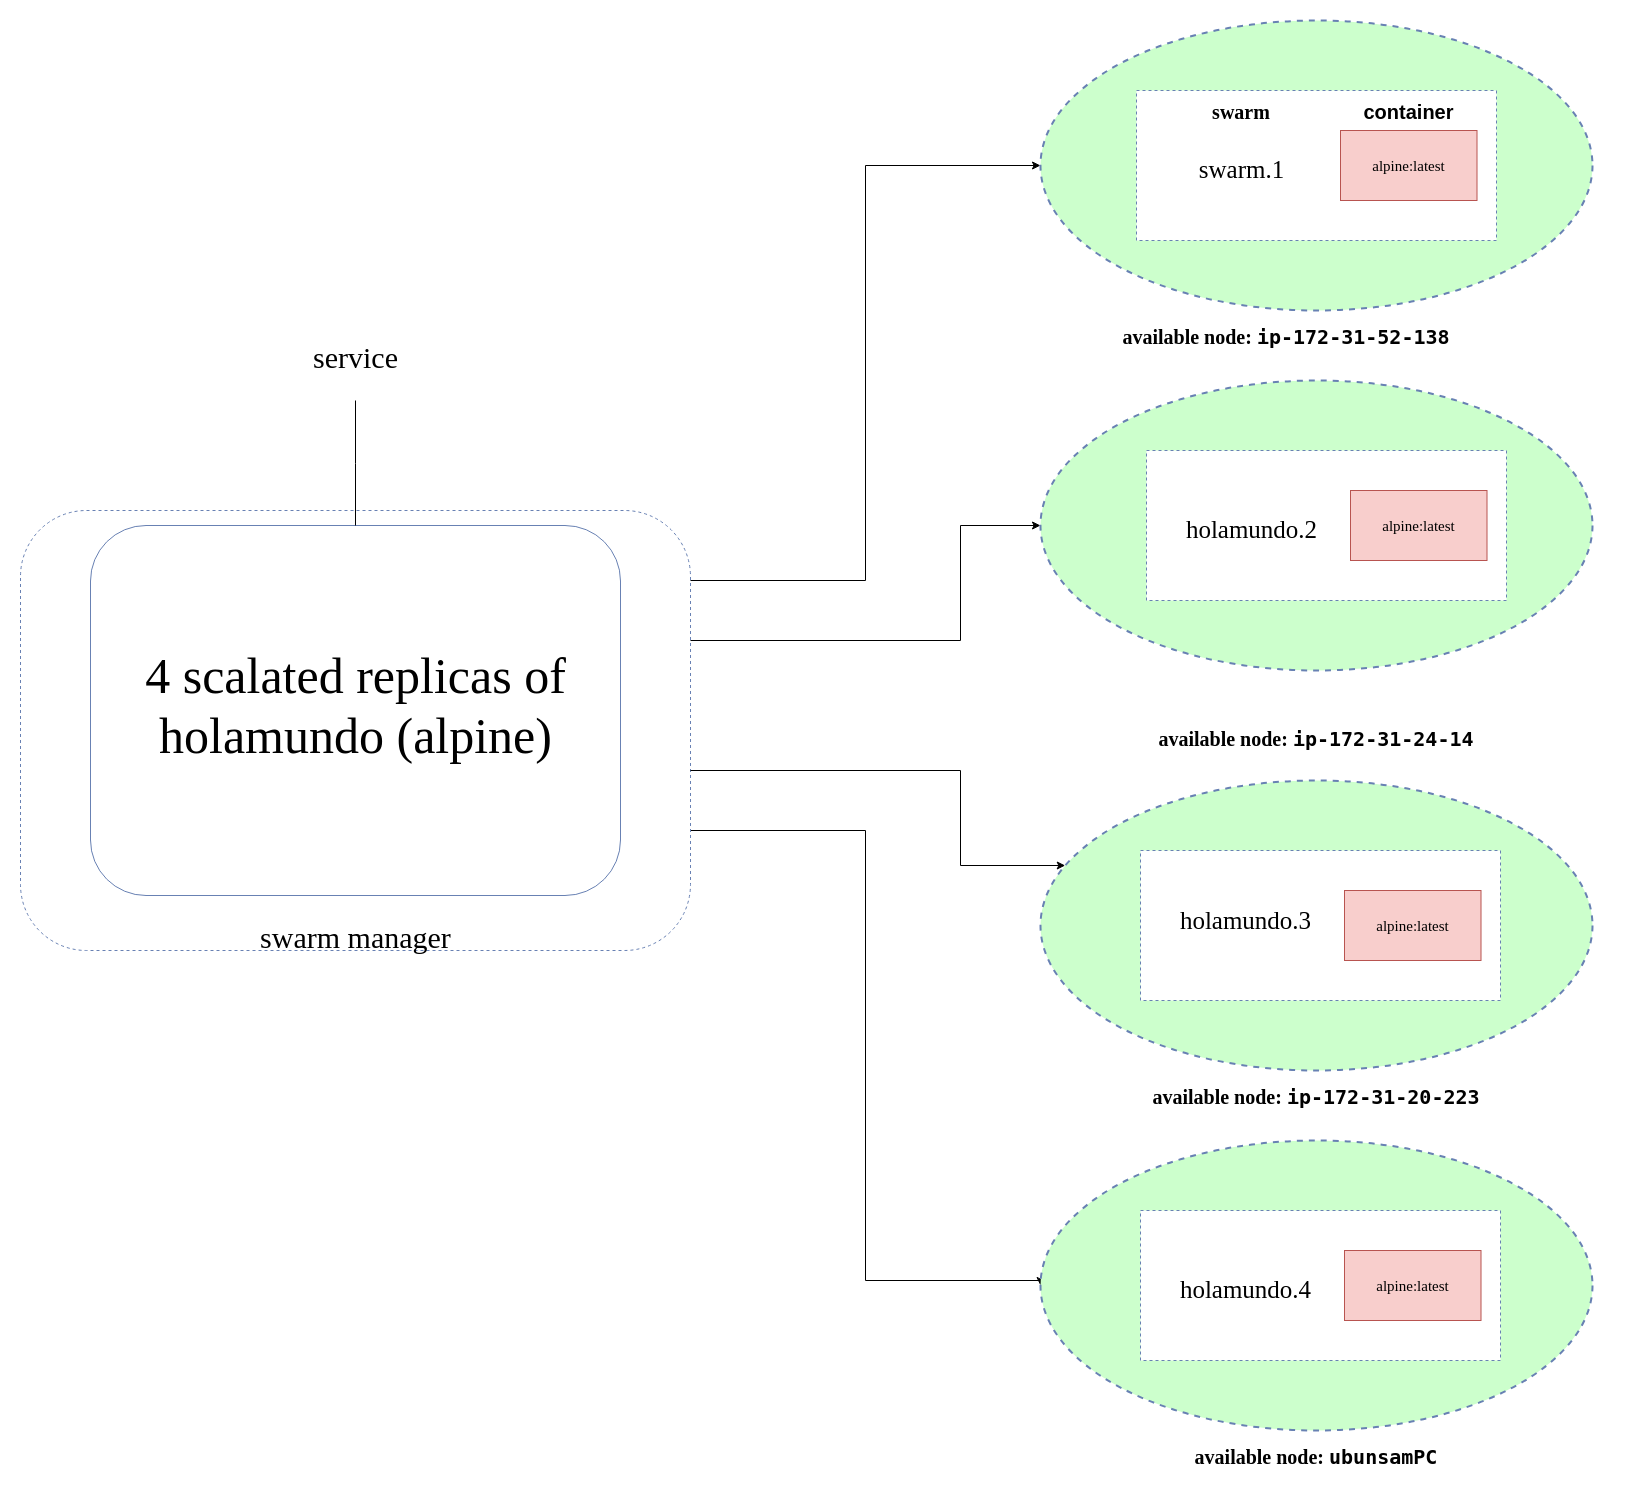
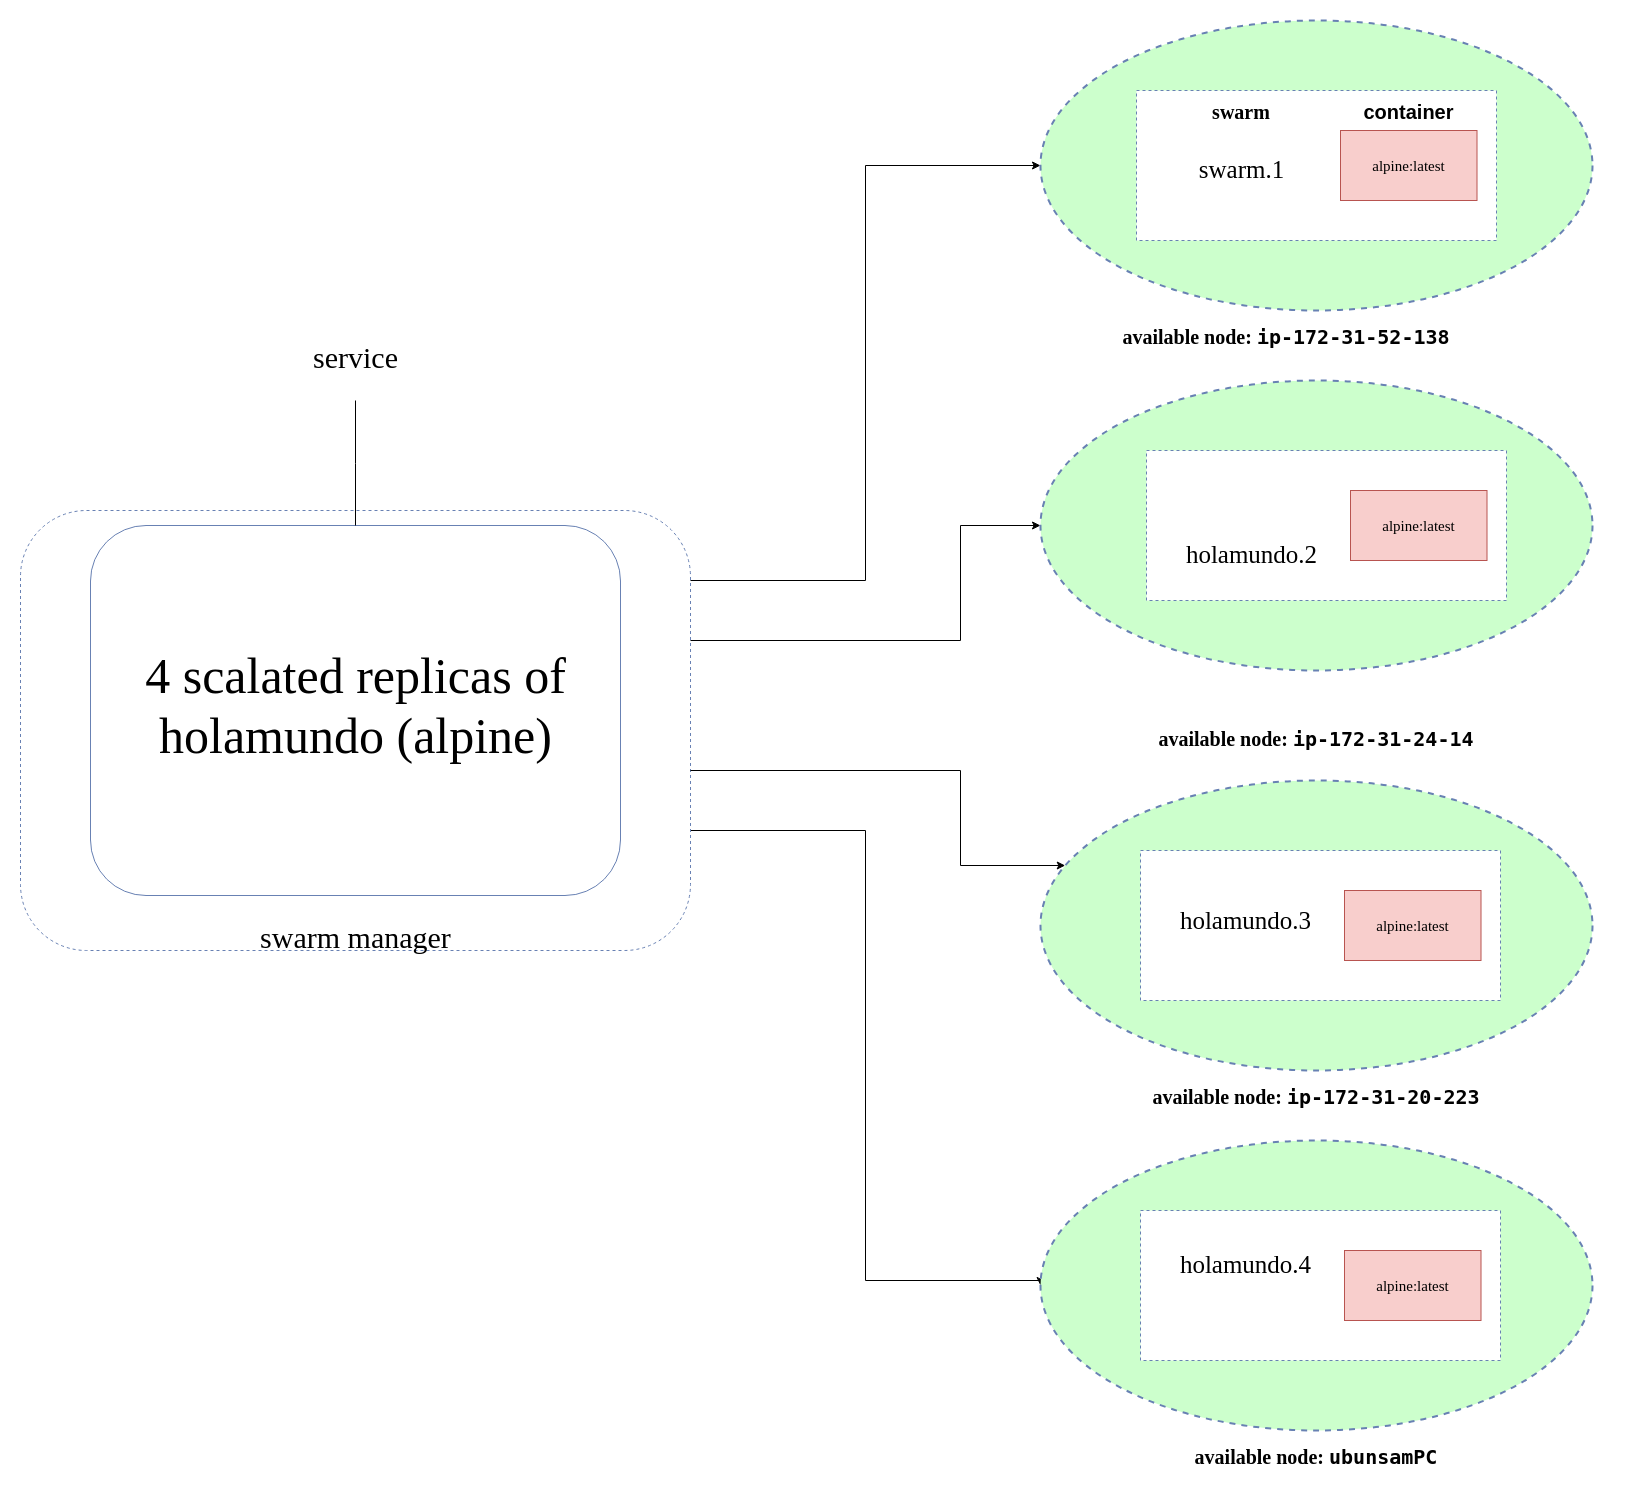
node "holamundo.2": moved (1252, 521) -> (1252, 546)
node "holamundo.4": moved (1246, 1281) -> (1246, 1256)
